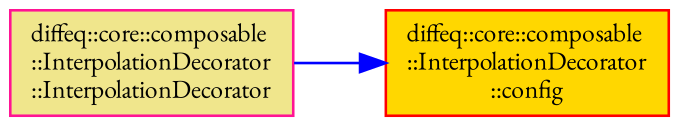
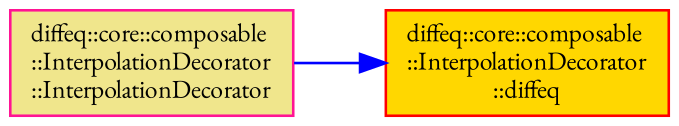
node "diffeq::core::composable ::InterpolationDecorator ::config": label "diffeq::core::composable ::InterpolationDecorator ::config" -> "diffeq::core::composable ::InterpolationDecorator ::diffeq"
